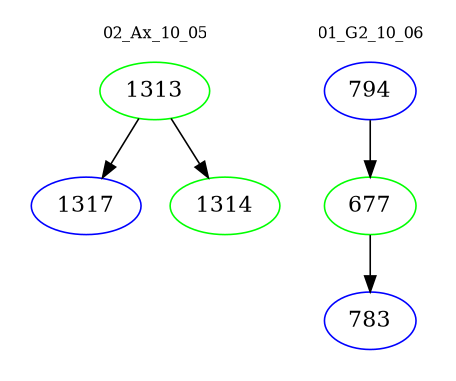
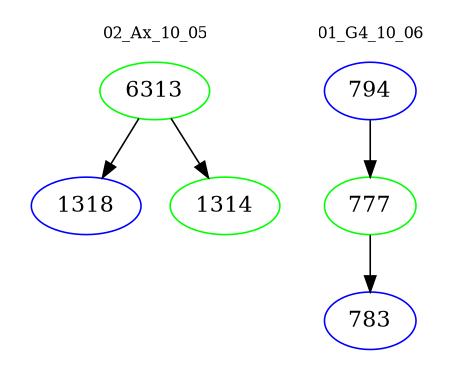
cluster "01_G2_10_06": label "01_G2_10_06" -> "01_G4_10_06"
node "1313": label "1313" -> "6313"
node "1317": label "1317" -> "1318"
node "677": label "677" -> "777"
